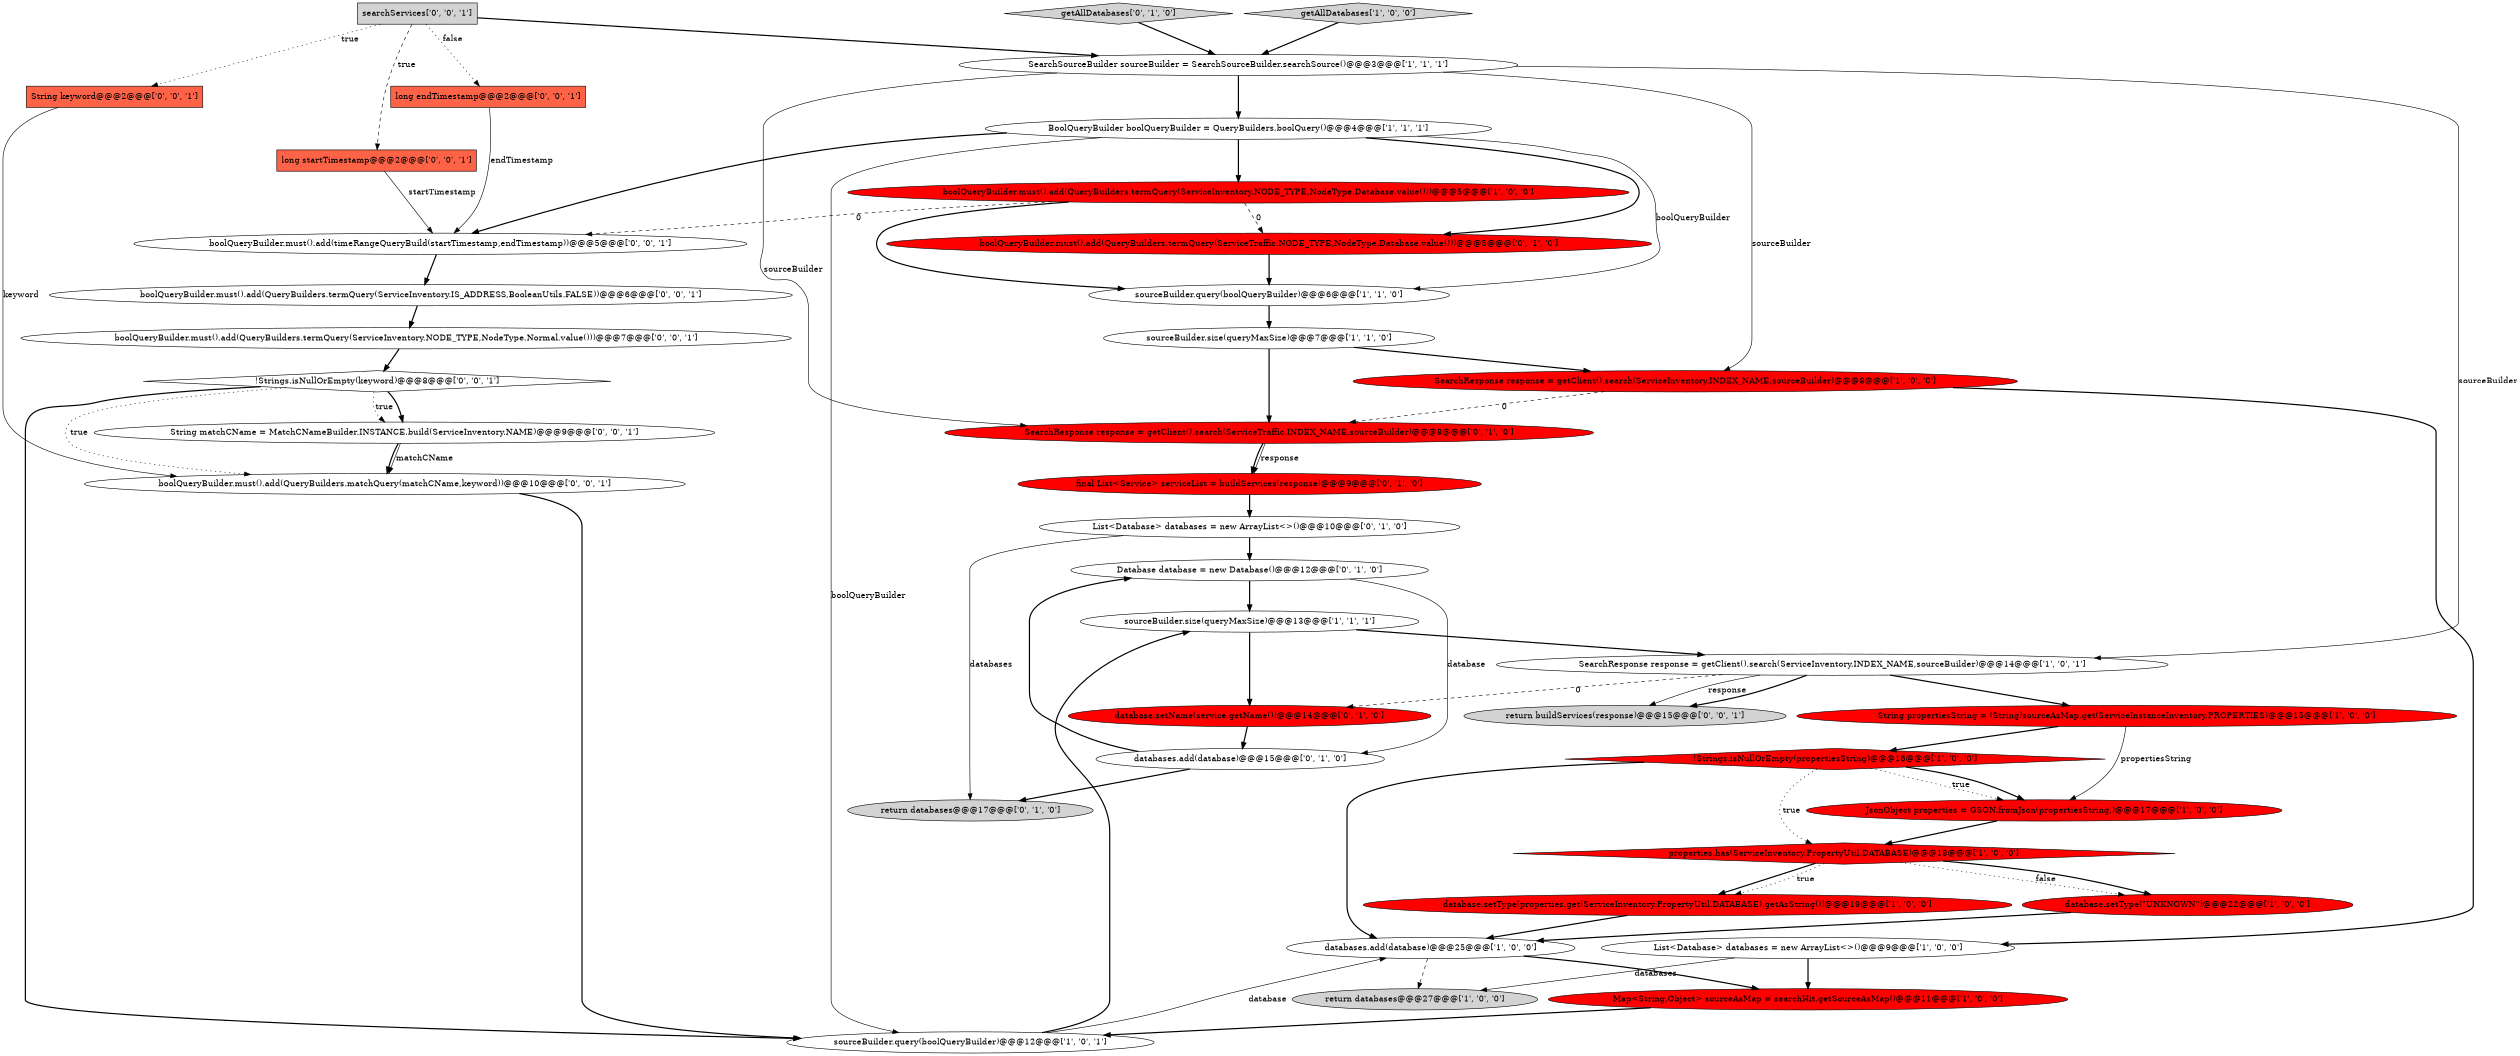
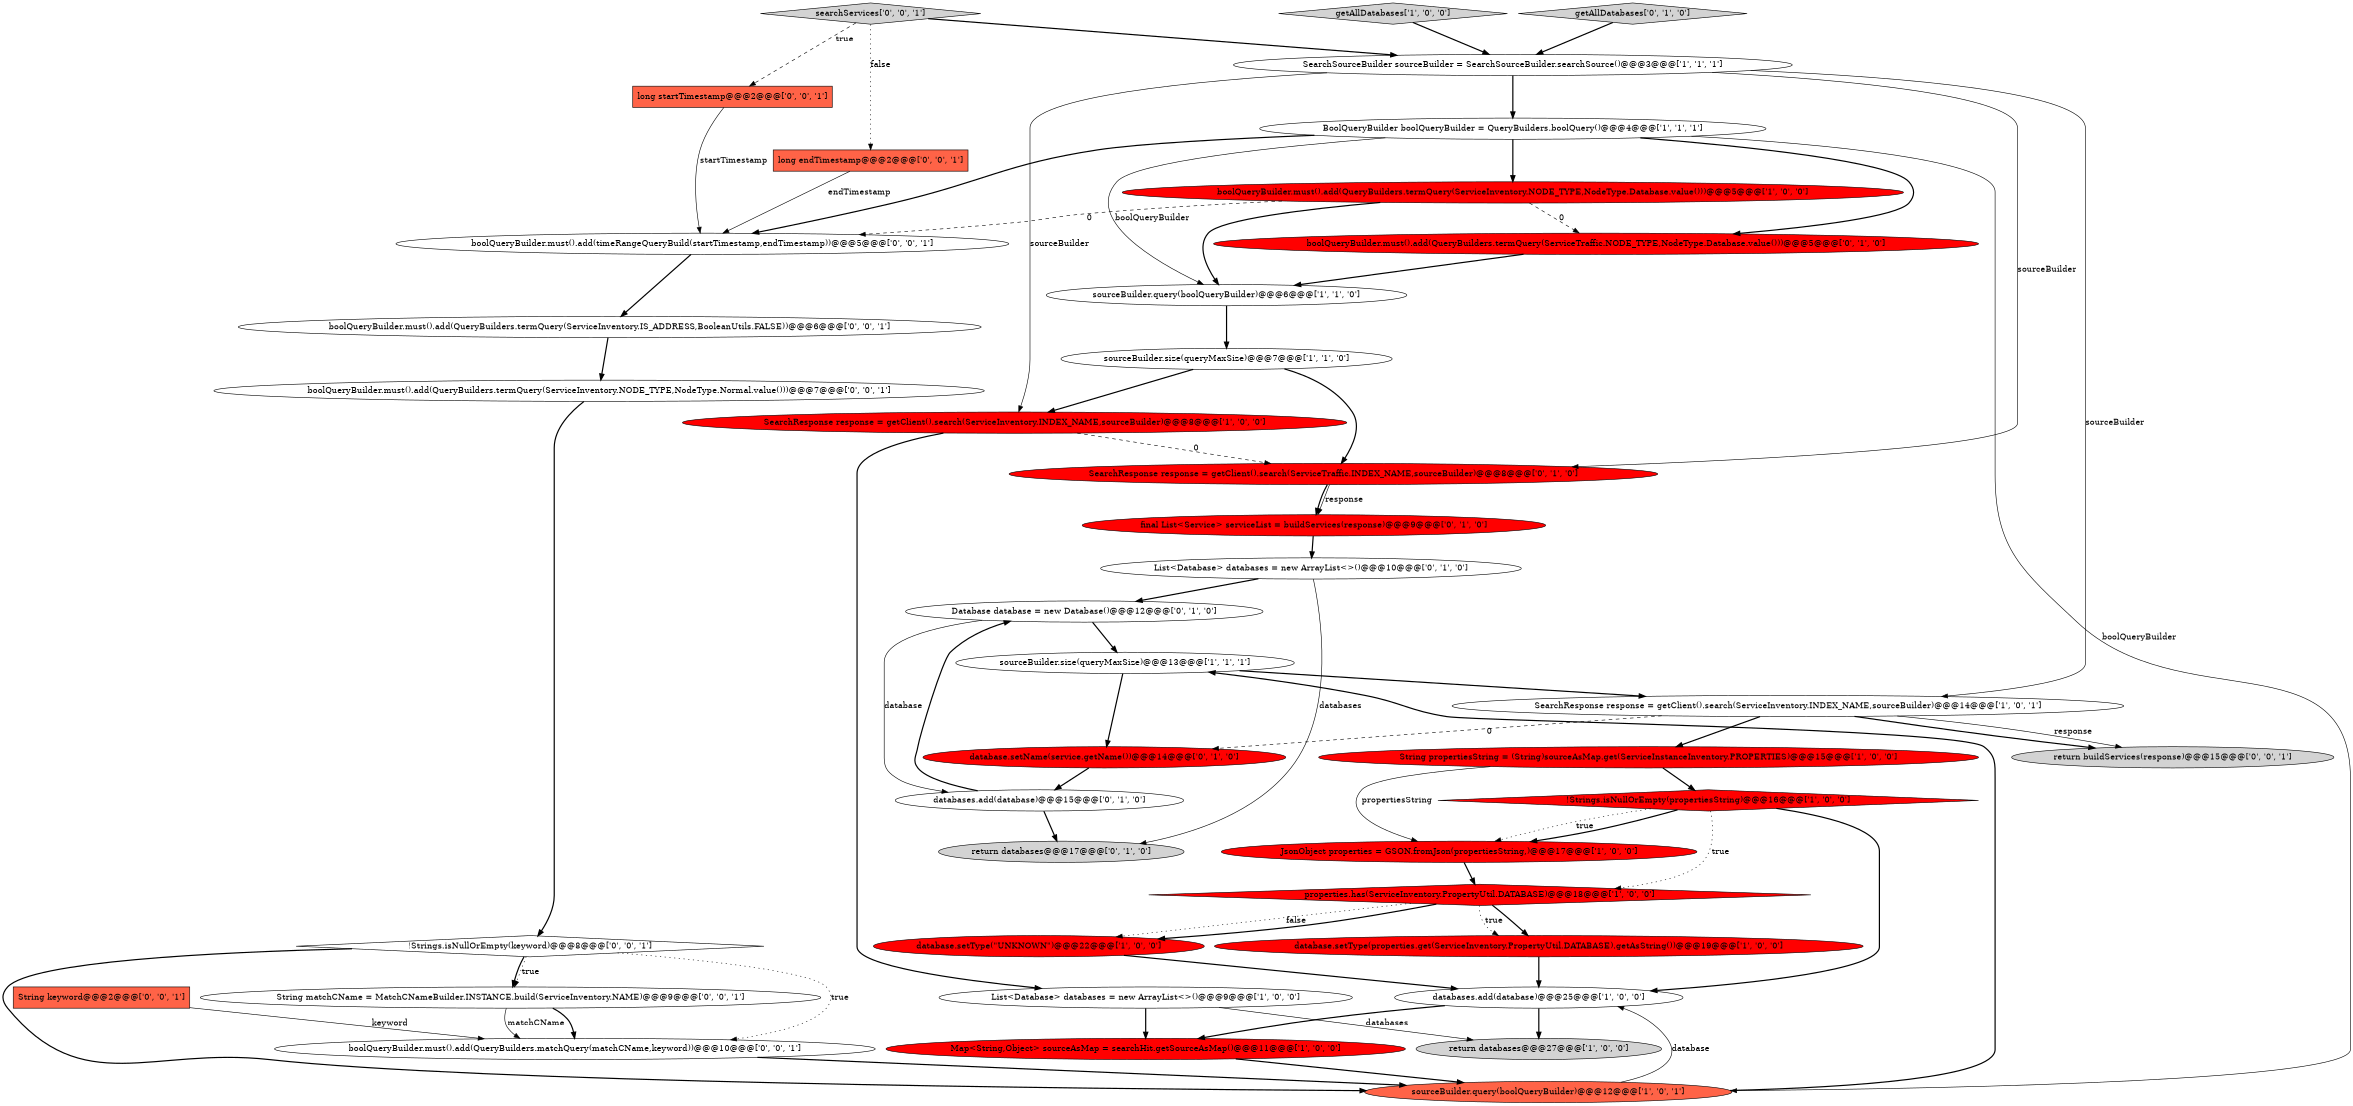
node "searchServices['0', '0', '1']": shape box -> diamond
edge "searchServices['0', '0', '1']" -> "String keyword@@@2@@@['0', '0', '1']": removed, label "true"
edge "databases.add(database)@@@25@@@['1', '0', '0']" -> "return databases@@@27@@@['1', '0', '0']": style dashed -> bold
node "sourceBuilder.query(boolQueryBuilder)@@@12@@@['1', '0', '1']": fillcolor white -> tomato
